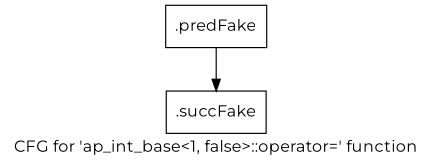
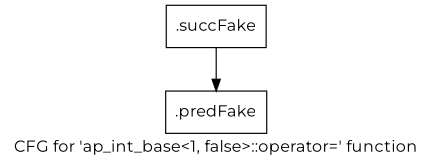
edge ".predFake" -> ".succFake": reversed
